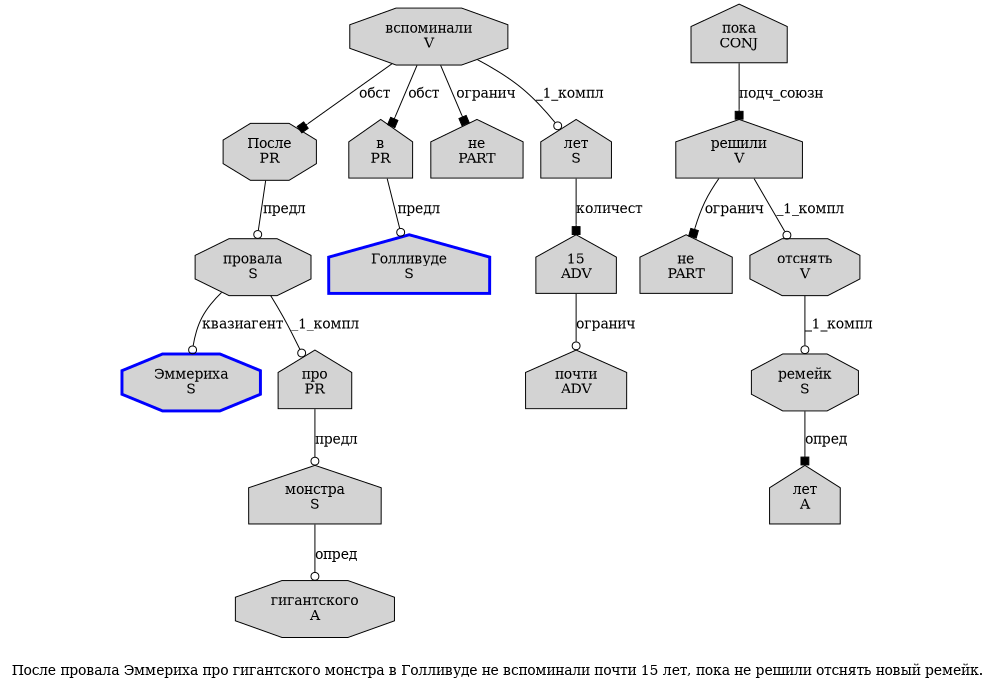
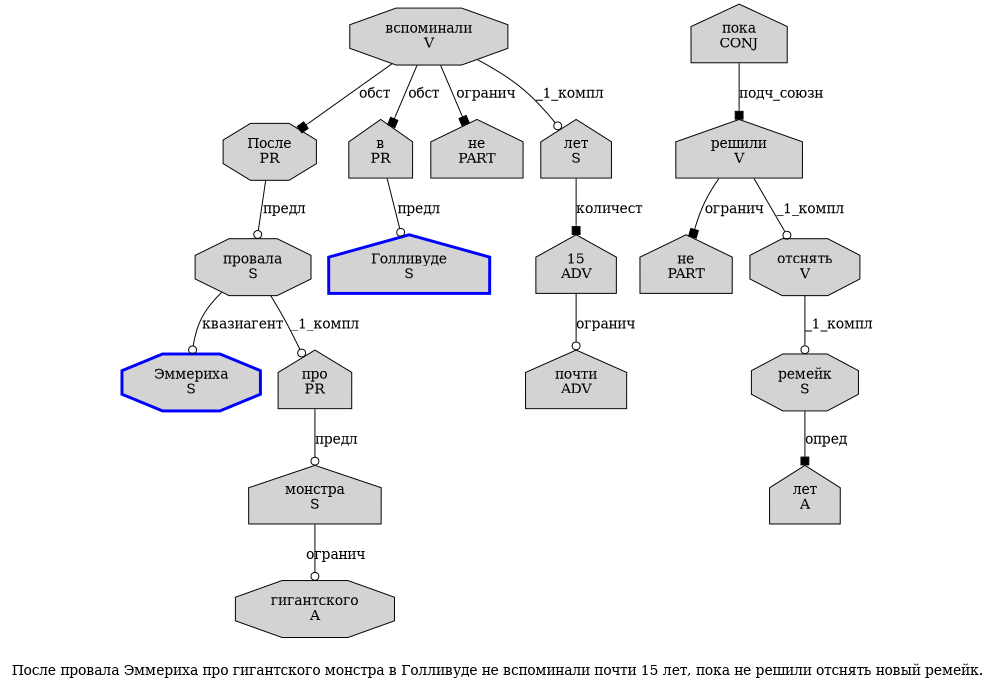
edge "монстра S" -> "гигантского A": label "опред" -> "огранич"
